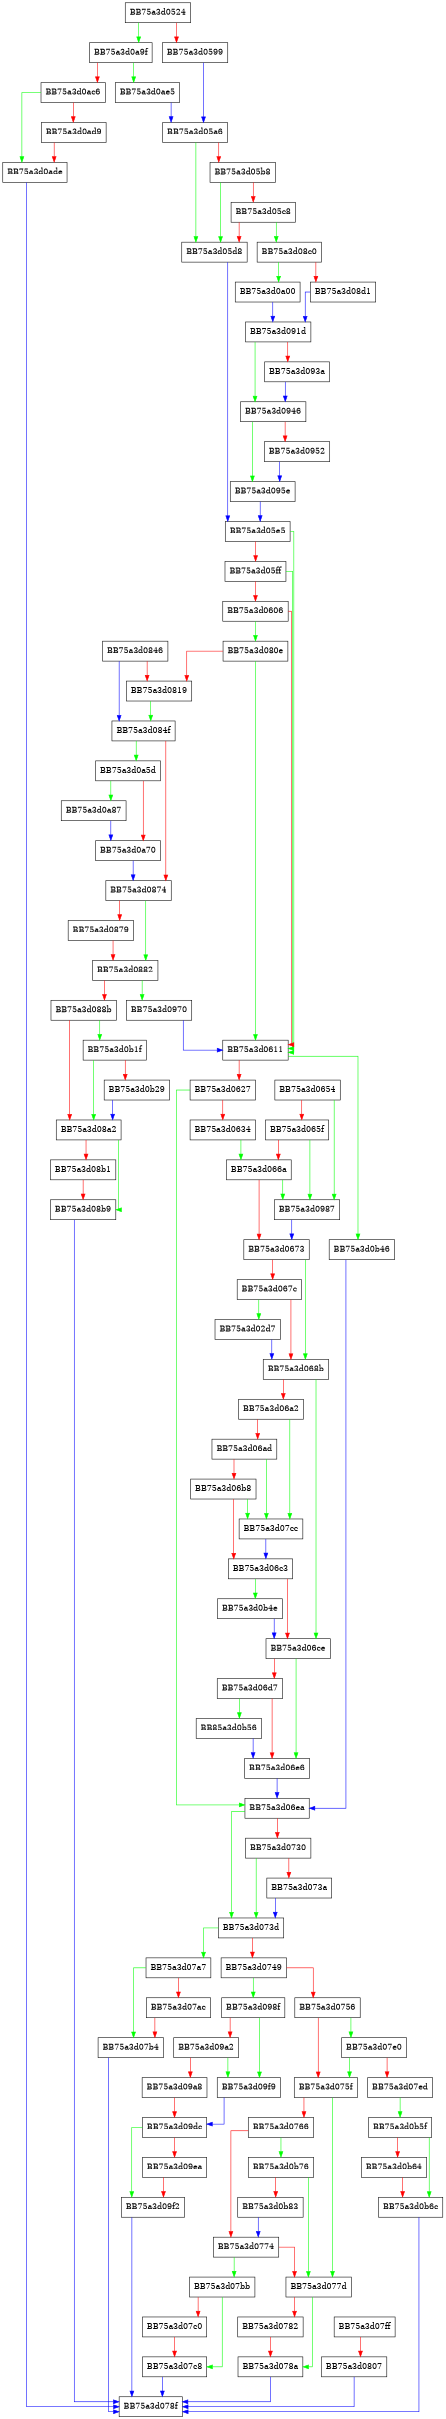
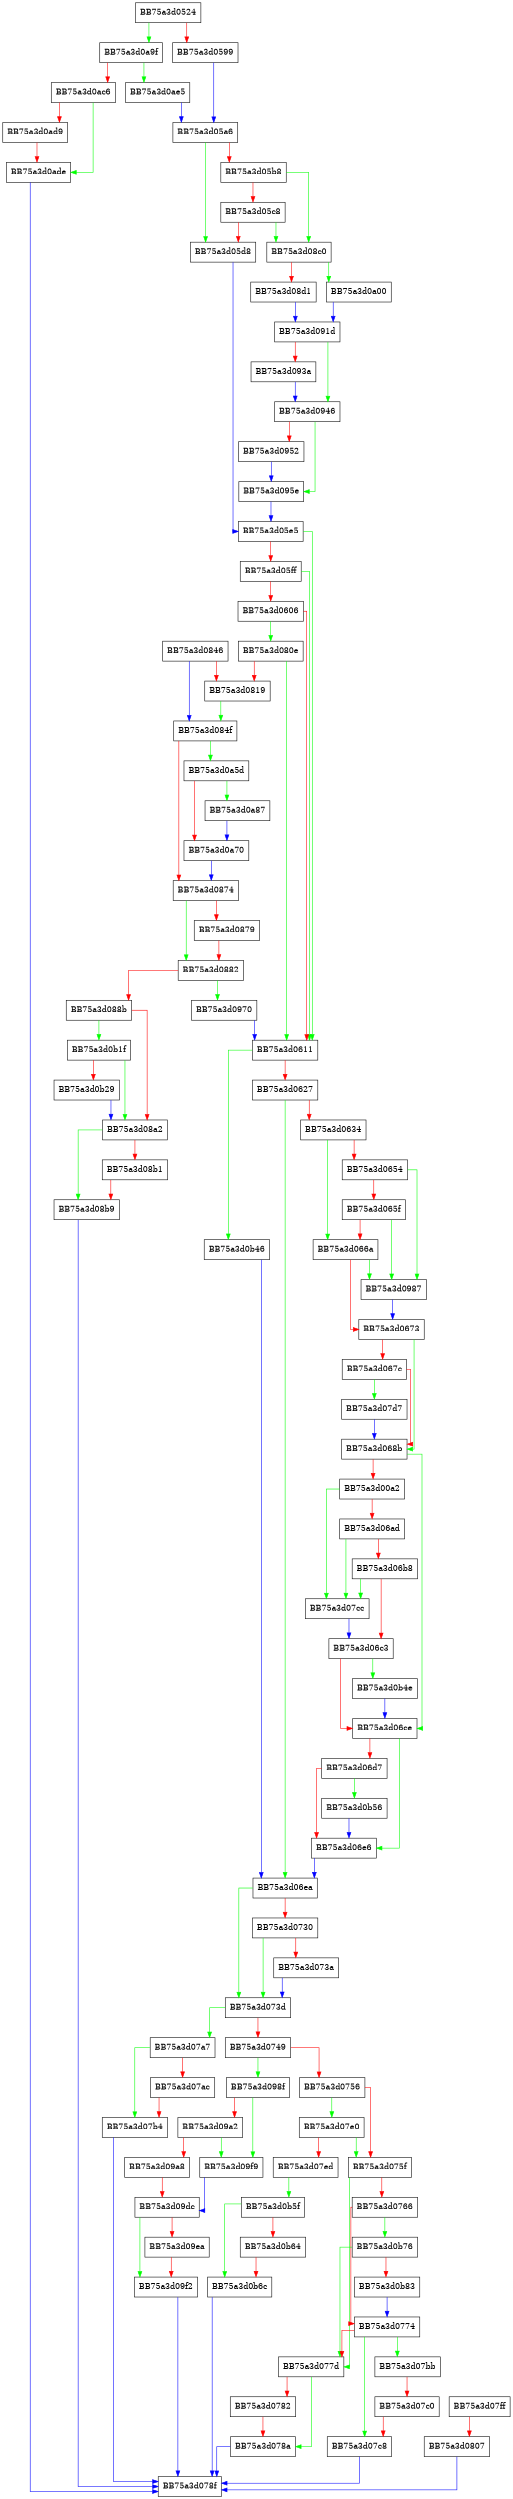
edge "BB75a3d05b8" -> "BB75a3d05d8": now "BB75a3d05b8" -> "BB75a3d08c0"
edge "BB75a3d0634" -> "BB75a3d0654": added
node "BB75a3d02d7": label "BB75a3d02d7" -> "BB75a3d07d7"
node "BB75a3d06a2": label "BB75a3d06a2" -> "BB75a3d00a2"
node "BB85a3d0b56": label "BB85a3d0b56" -> "BB75a3d0b56"
edge "BB75a3d07bb" -> "BB75a3d07c8": now "BB75a3d0774" -> "BB75a3d07c8"
